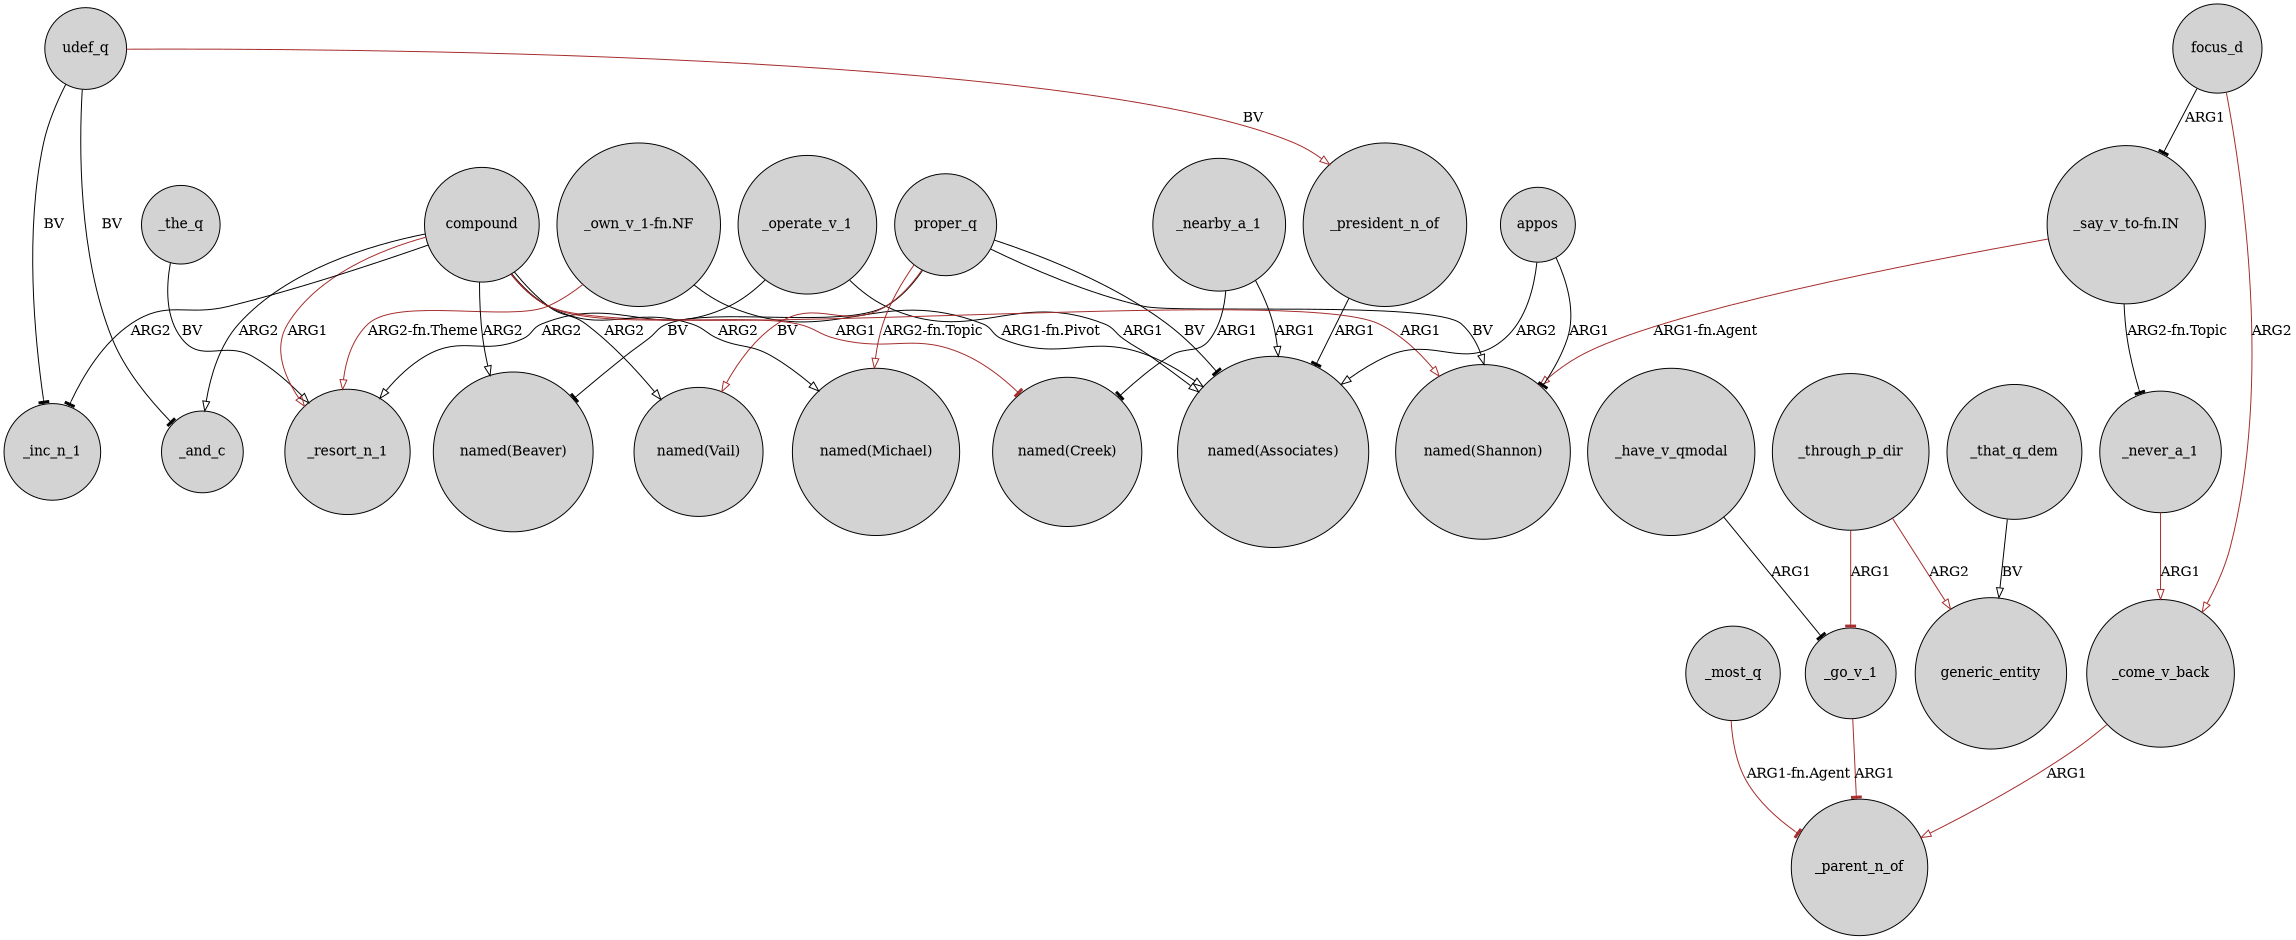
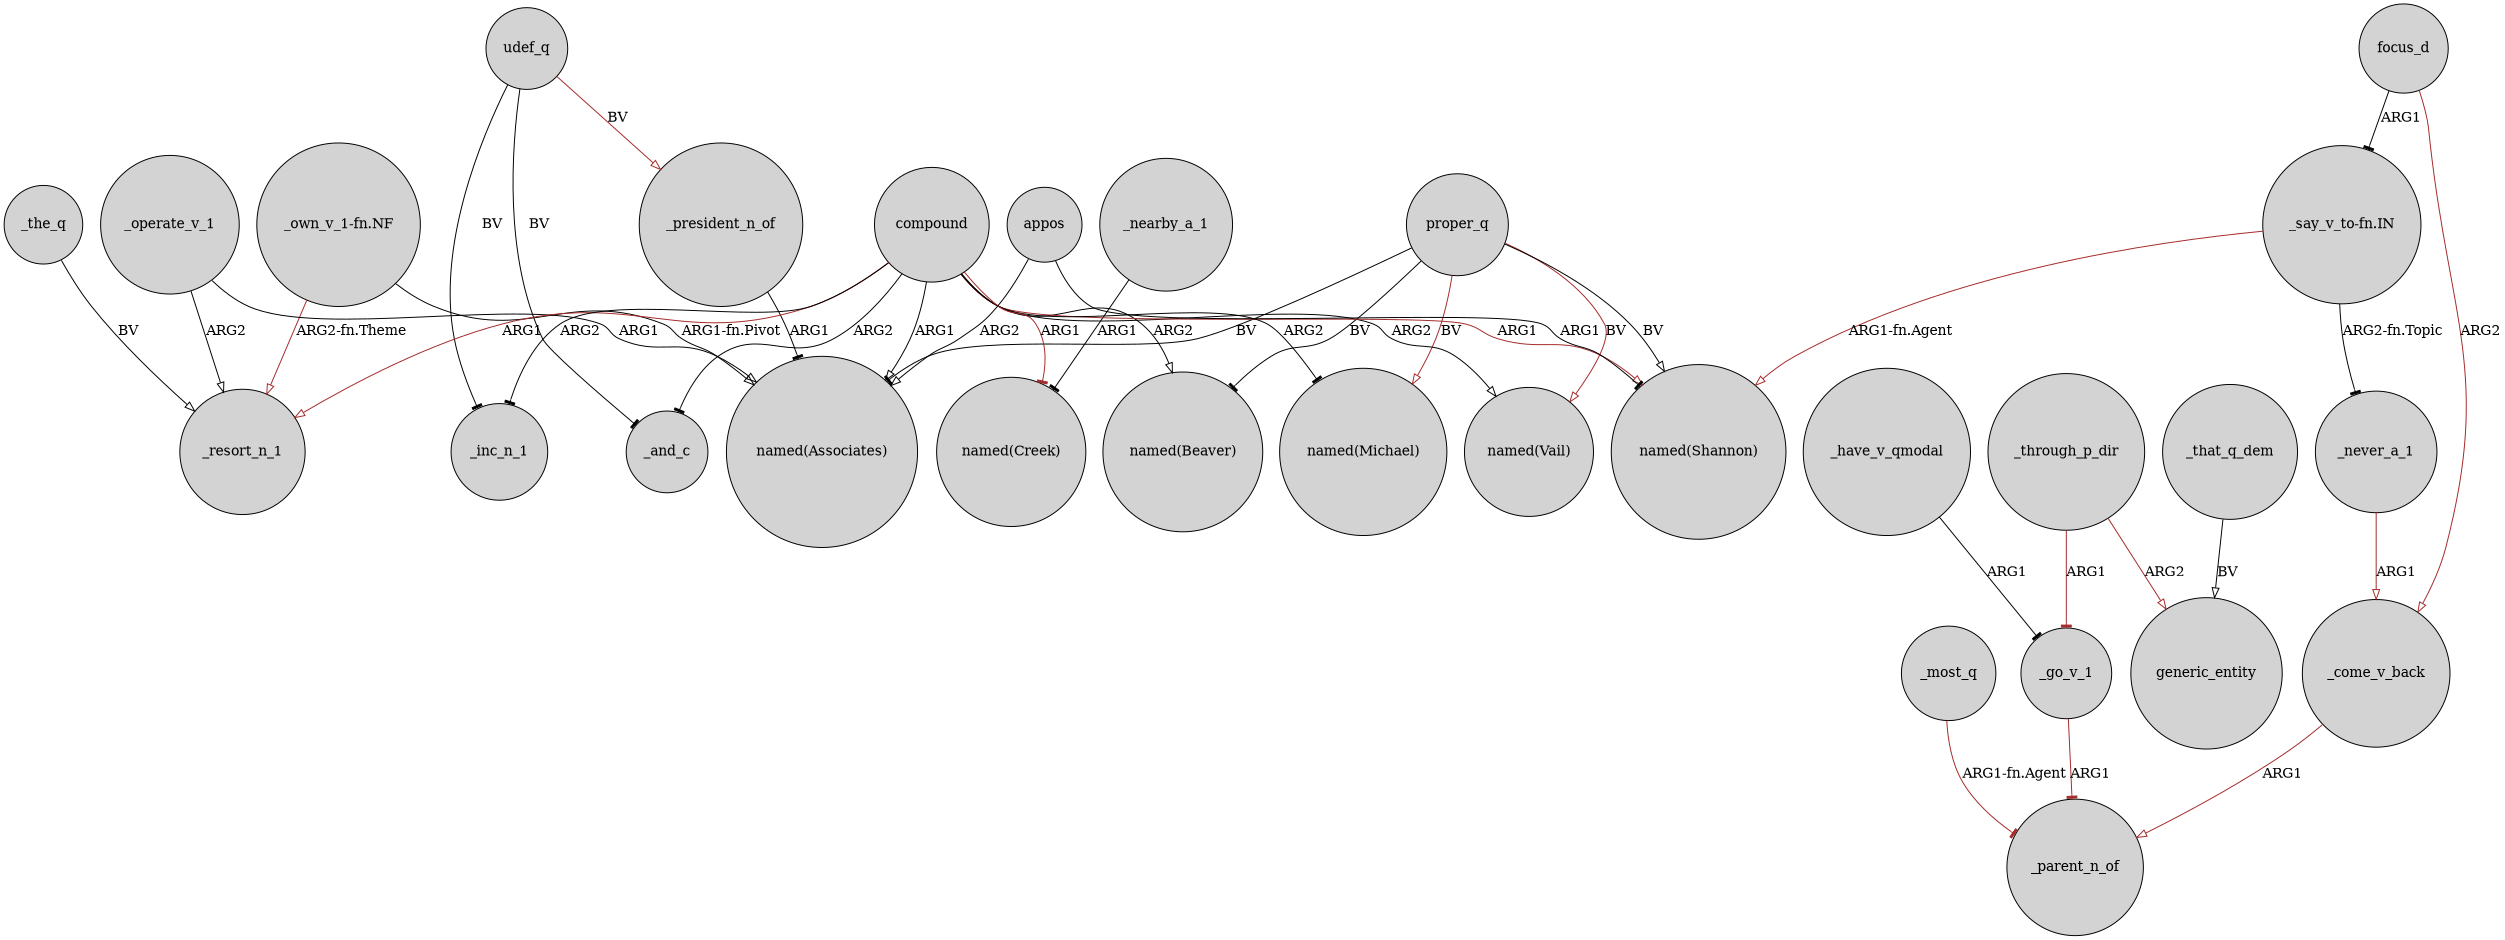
edge "compound" -> "_and_c": arrowhead onormal -> tee
edge "_nearby_a_1" -> "named(Associates)": now "compound" -> "named(Associates)"
edge "compound" -> "named(Michael)": arrowhead onormal -> tee
edge "proper_q" -> "named(Michael)": label "ARG2-fn.Topic" -> "BV"
